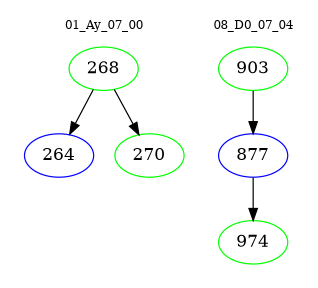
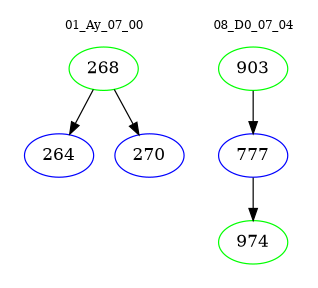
node "270": color green -> blue
node "877": label "877" -> "777"
